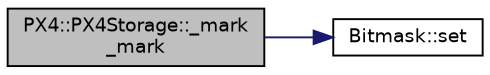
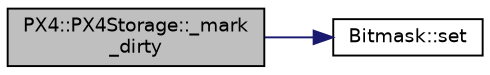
node "PX4::PX4Storage::_mark _mark": label "PX4::PX4Storage::_mark _mark" -> "PX4::PX4Storage::_mark _dirty"
